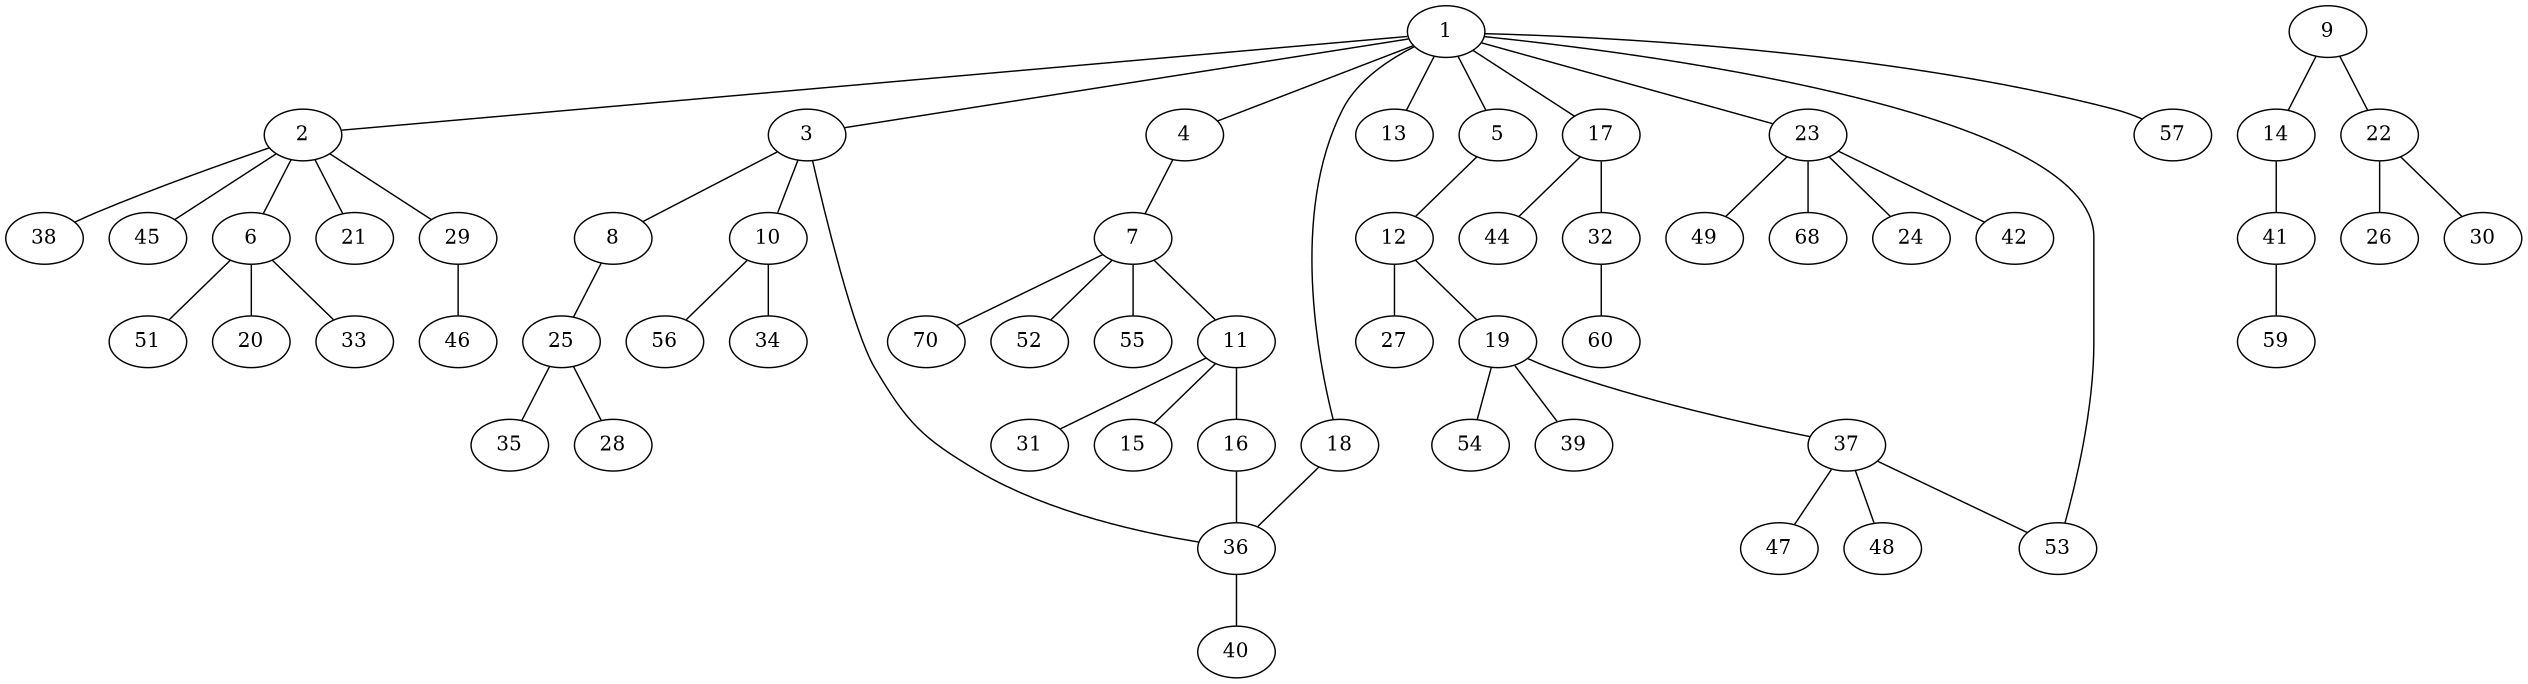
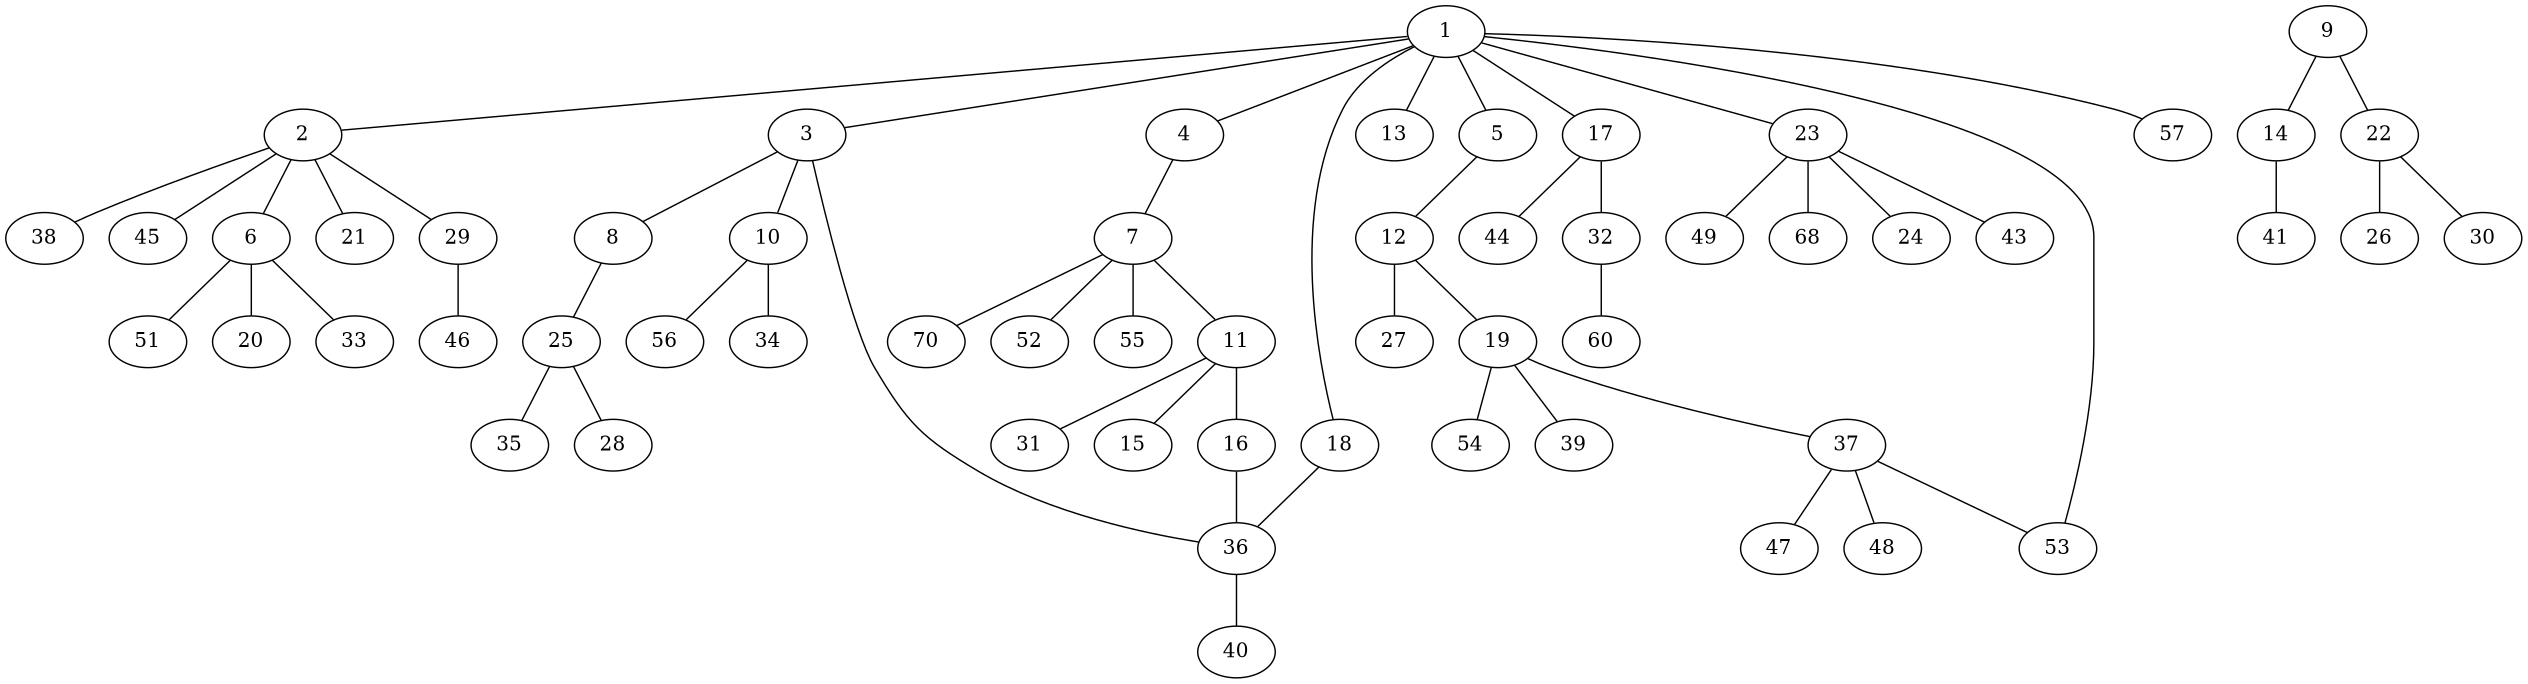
node "42": label "42" -> "43"
node "59": removed
